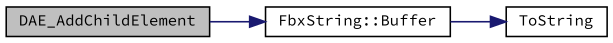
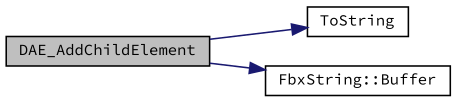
edge "FbxString::Buffer" -> "ToString": now "DAE_AddChildElement" -> "ToString"
